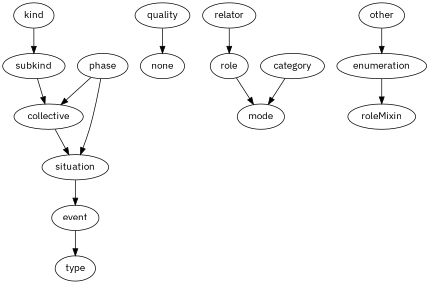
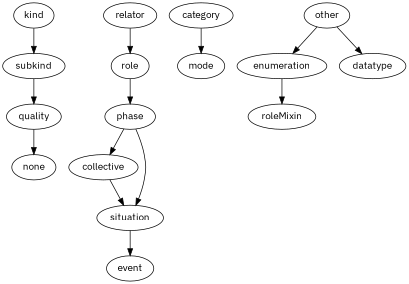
node "datatype": added
edge "subkind" -> "collective": now "subkind" -> "quality"
edge "role" -> "mode": now "role" -> "phase"
node "type": removed
